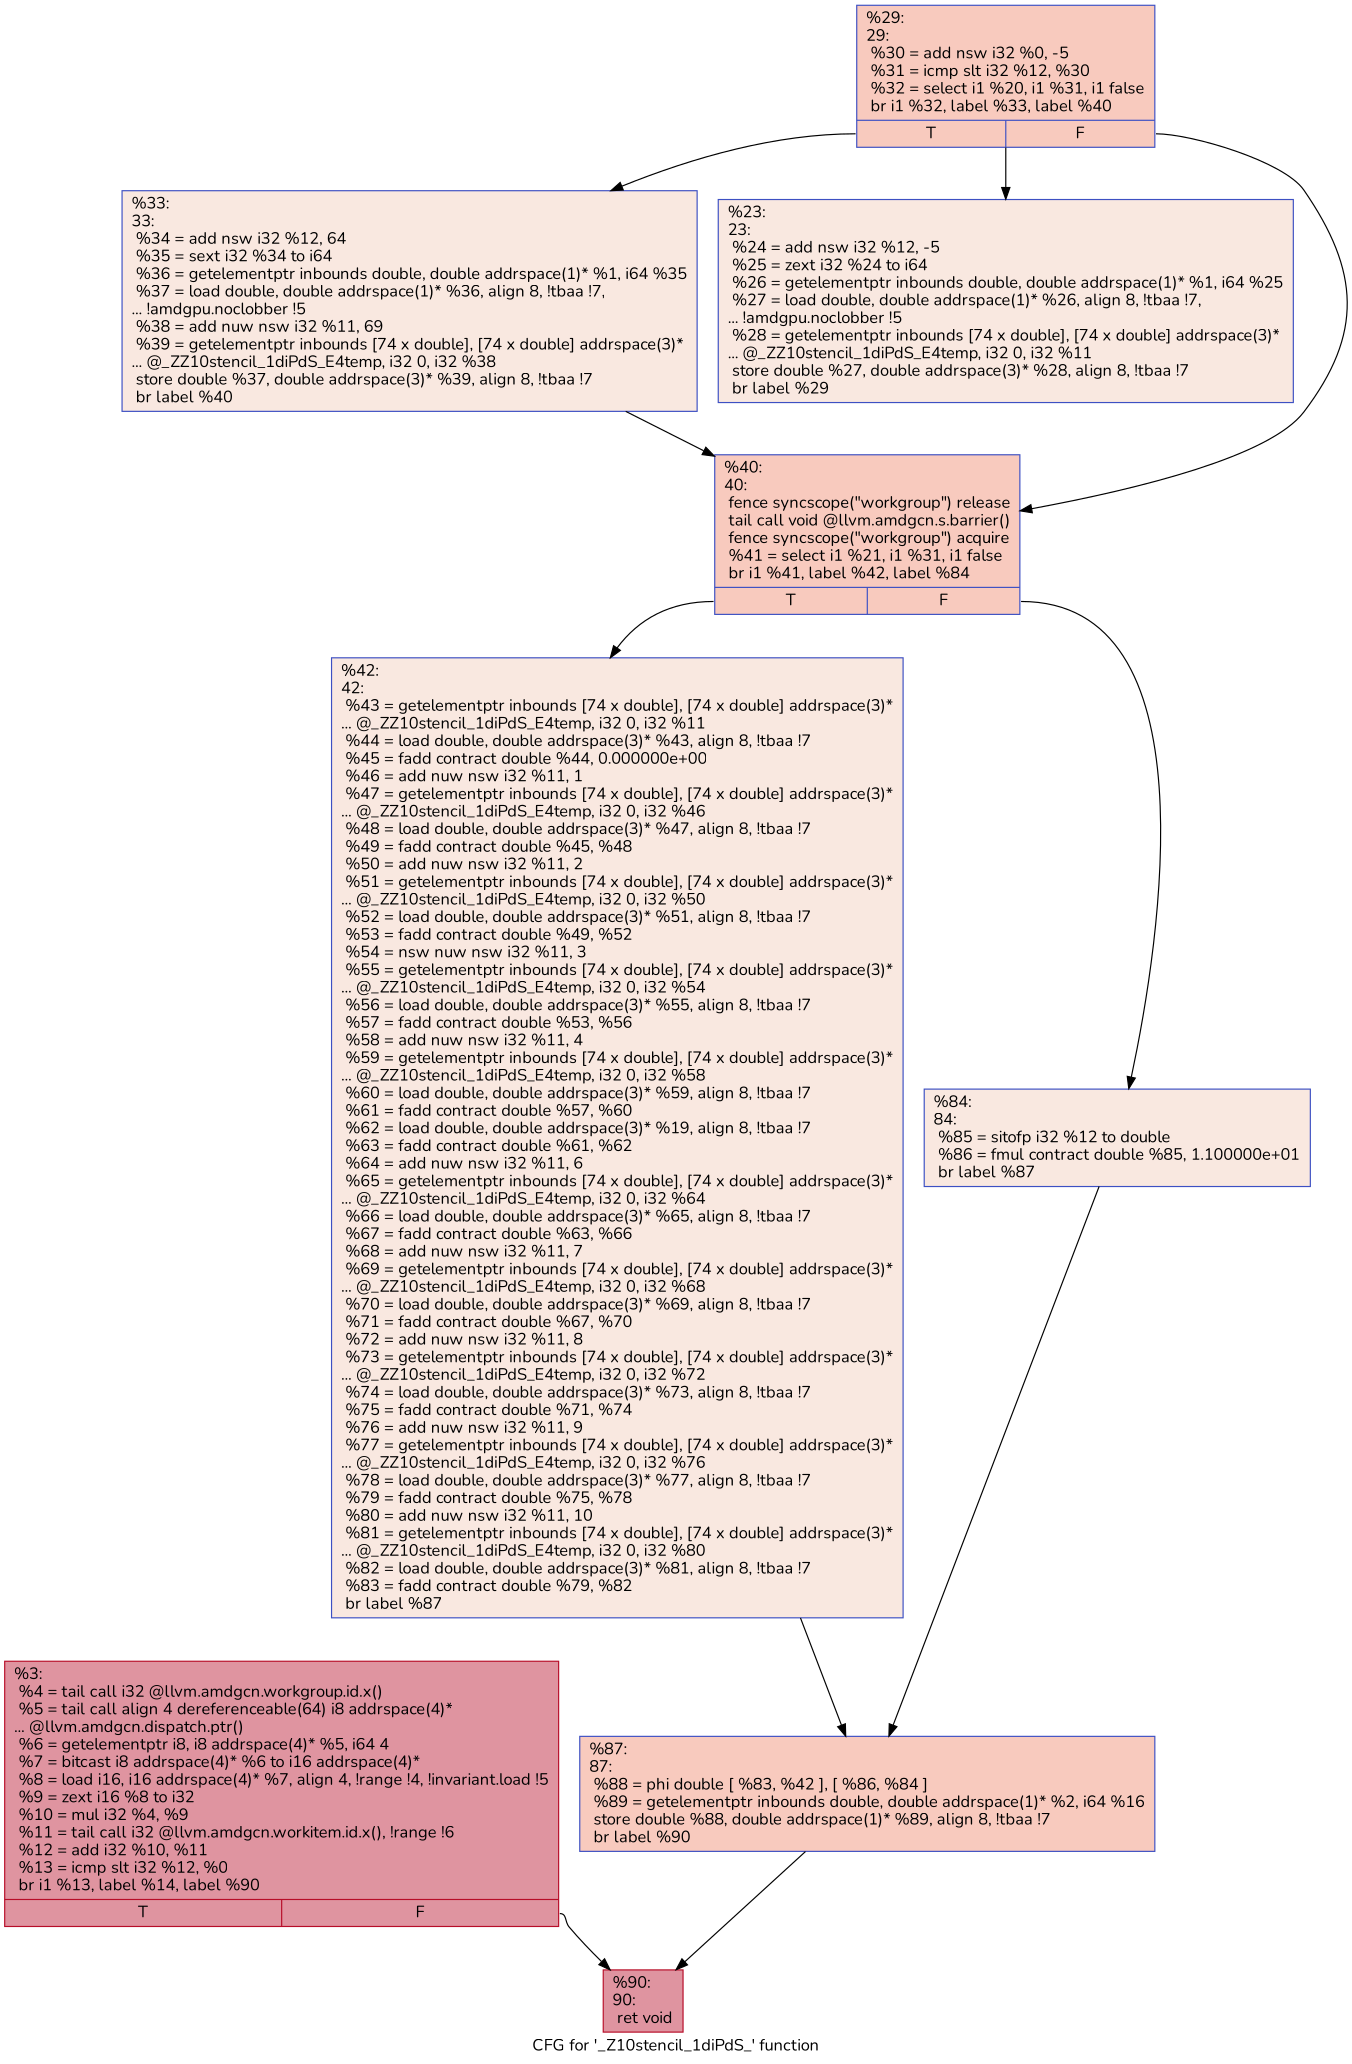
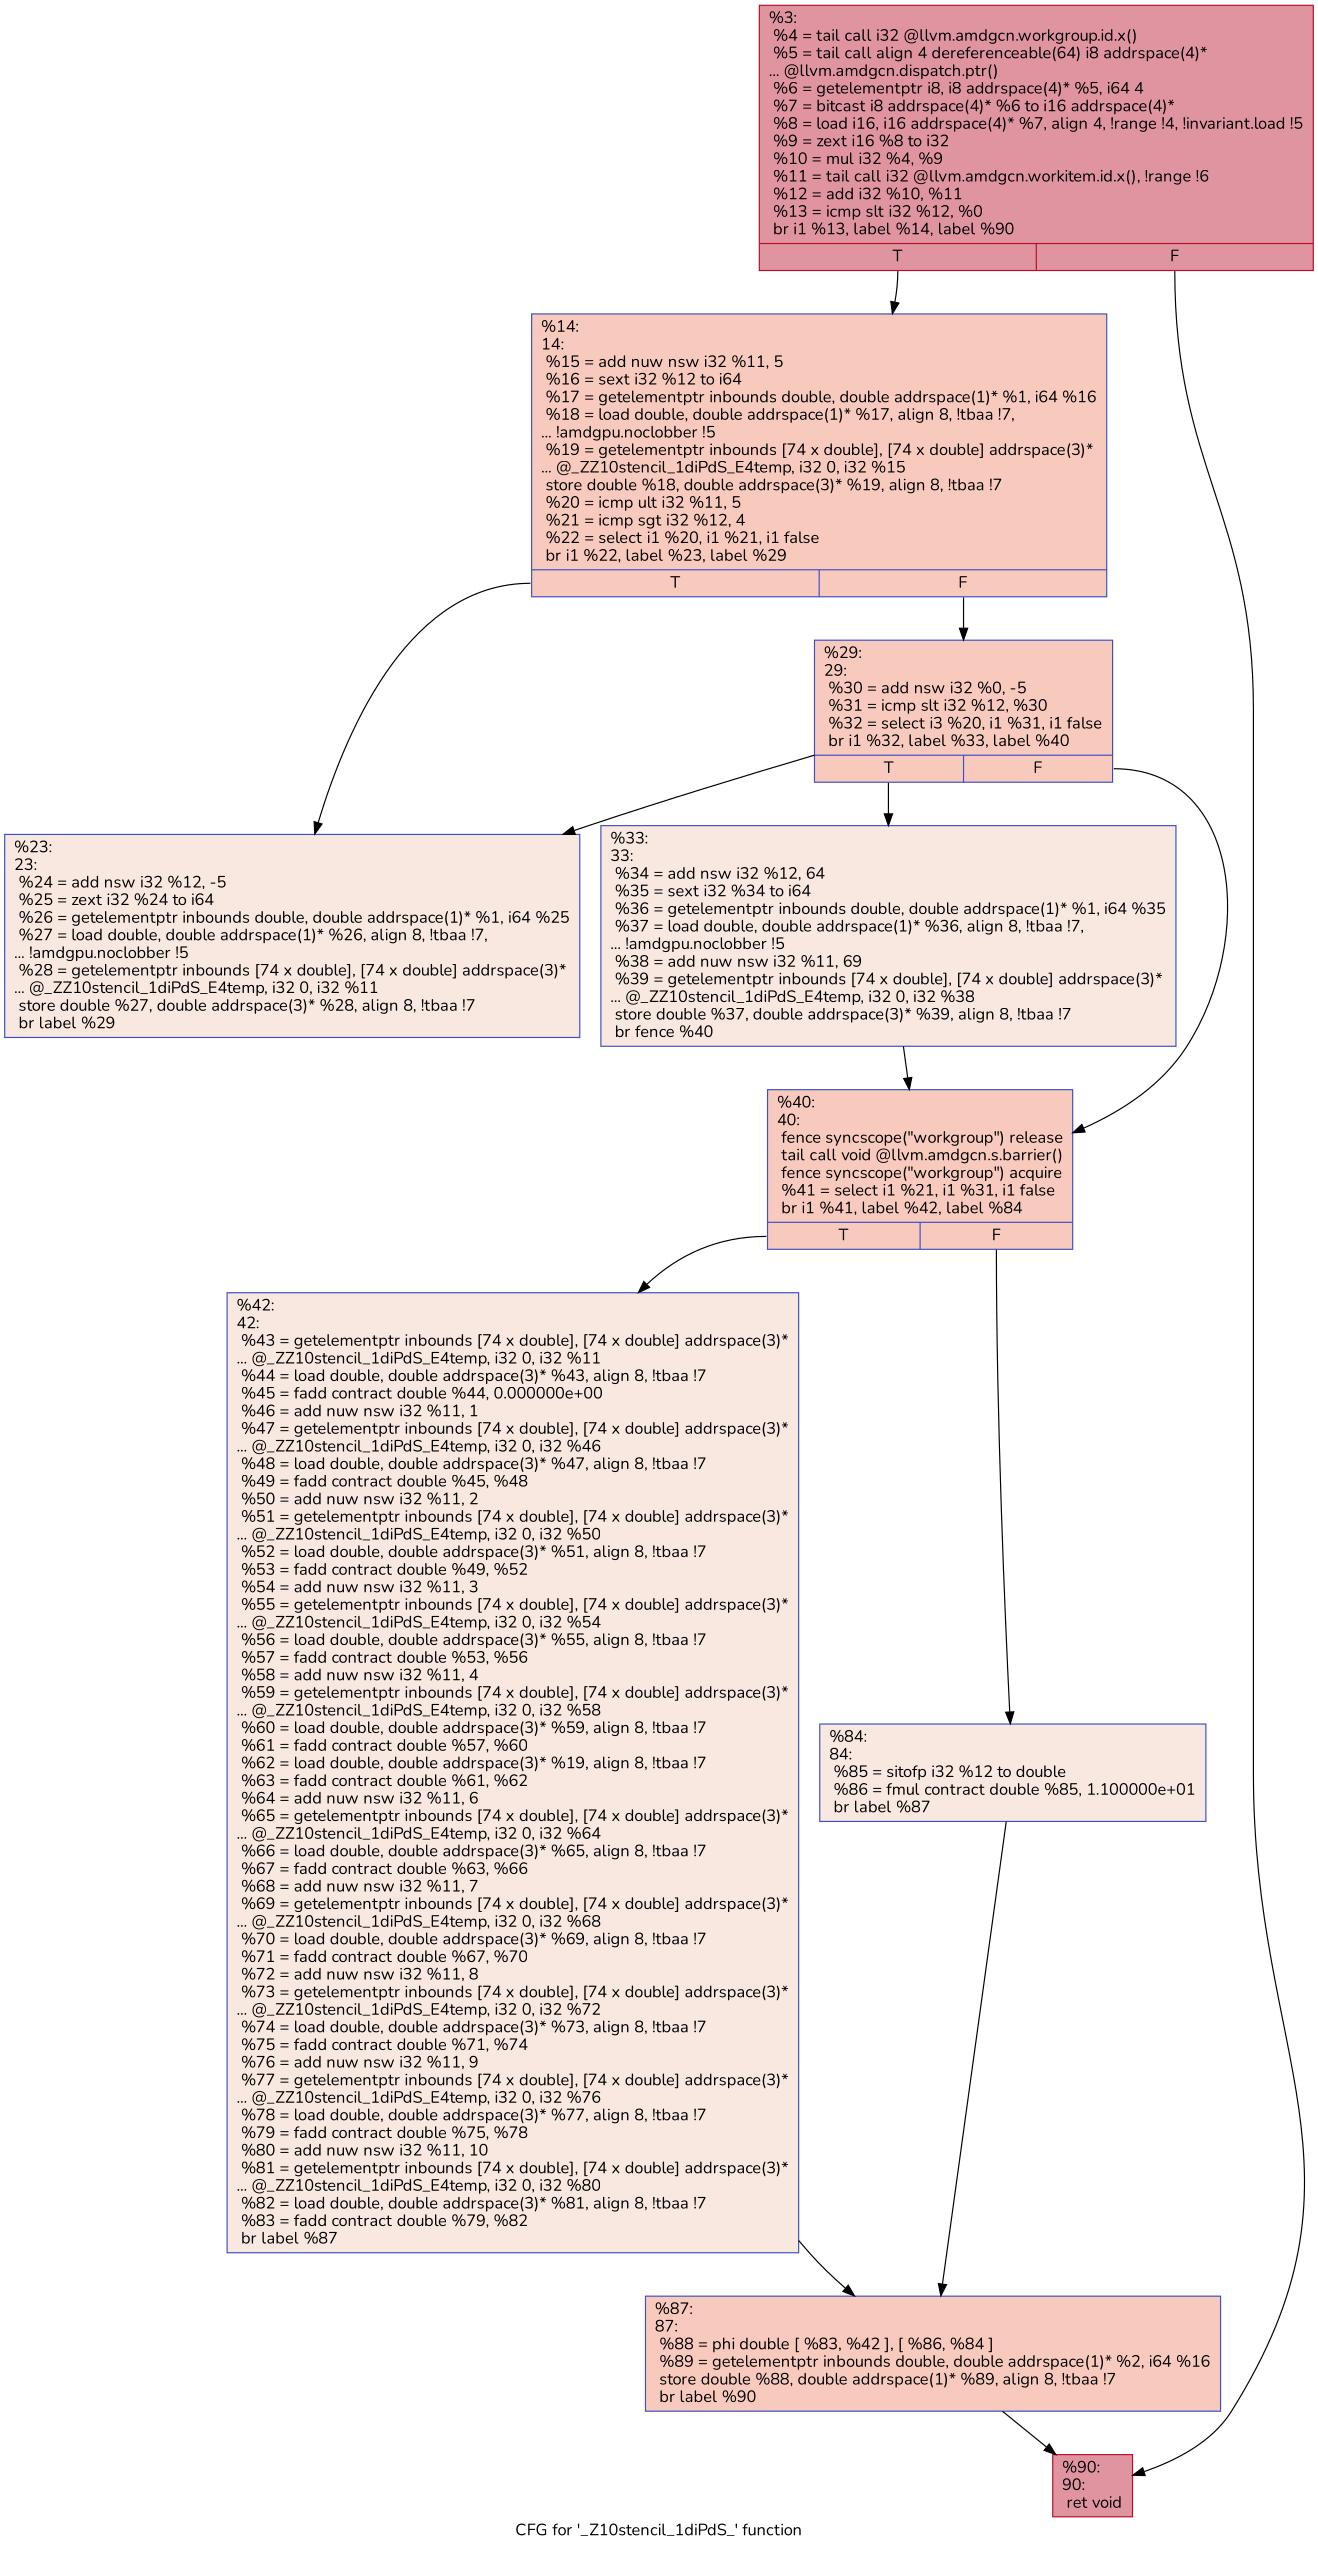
node "%29:": text "%32 = select i1 %20, i1 %31, i1 false" -> "%32 = select i3 %20, i1 %31, i1 false"
node "%33:": text "br label %40" -> "br fence %40"
node "%14:": added
node "%42:": text "%54 = nsw nuw nsw i32 %11, 3" -> "%54 = add nuw nsw i32 %11, 3"
